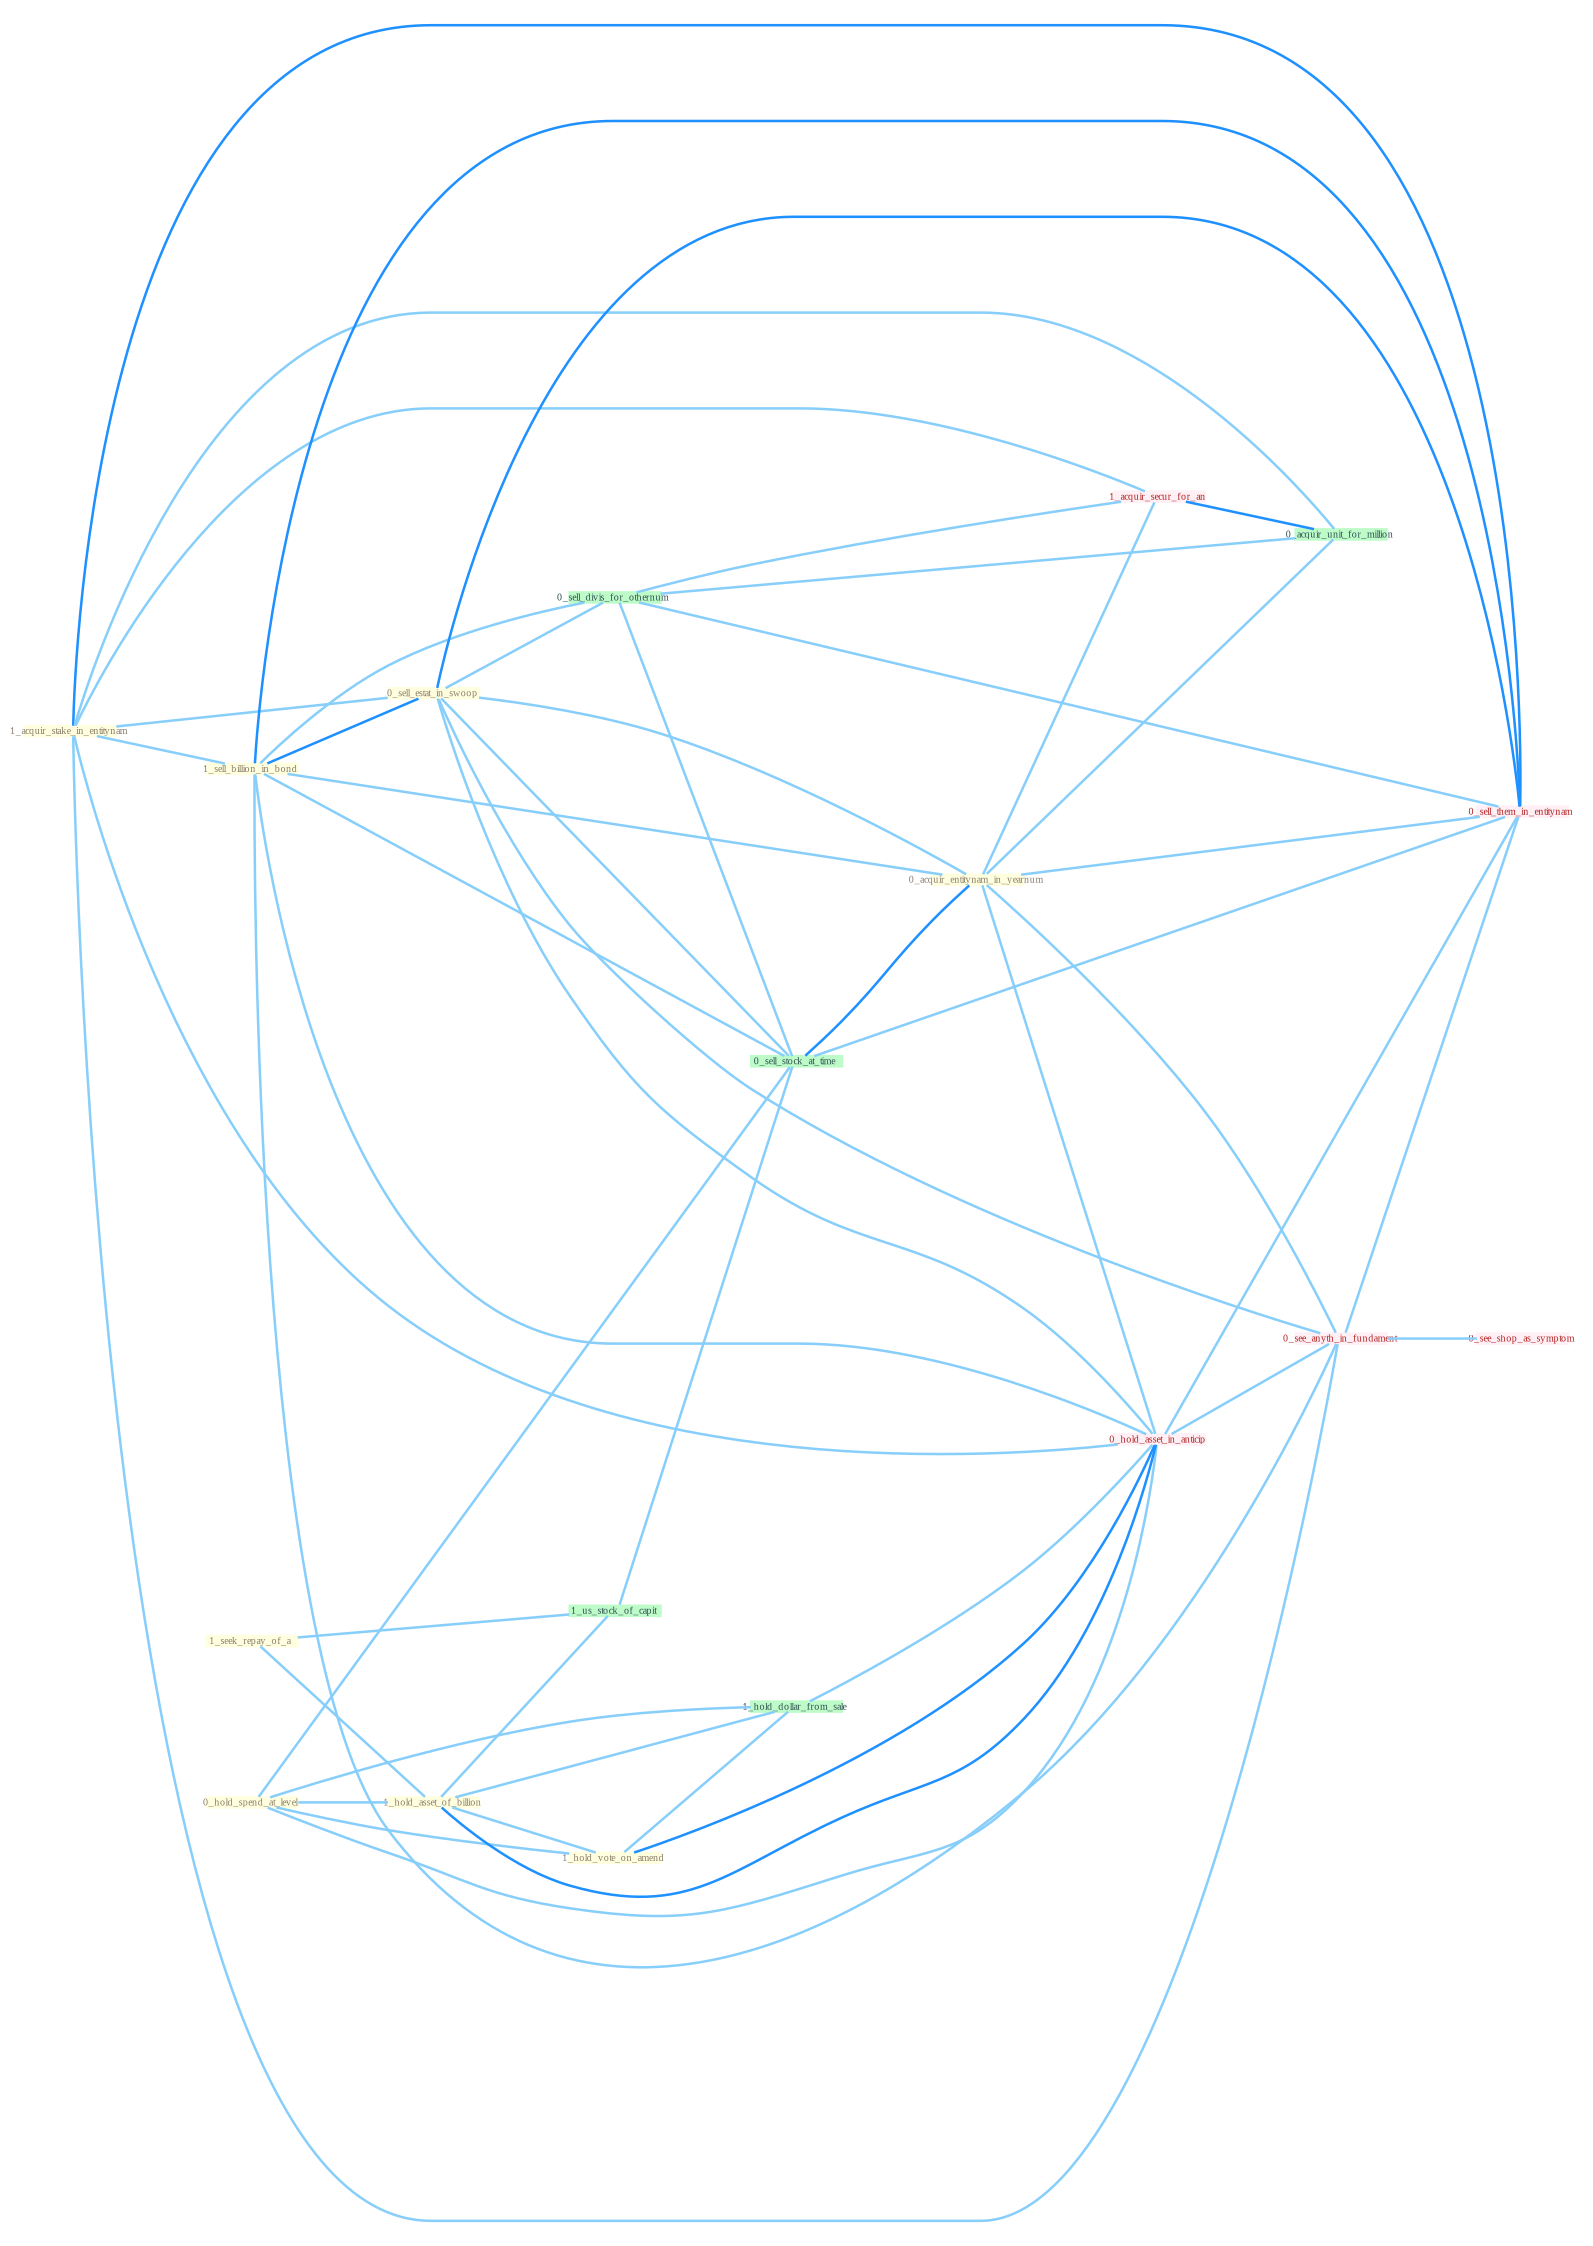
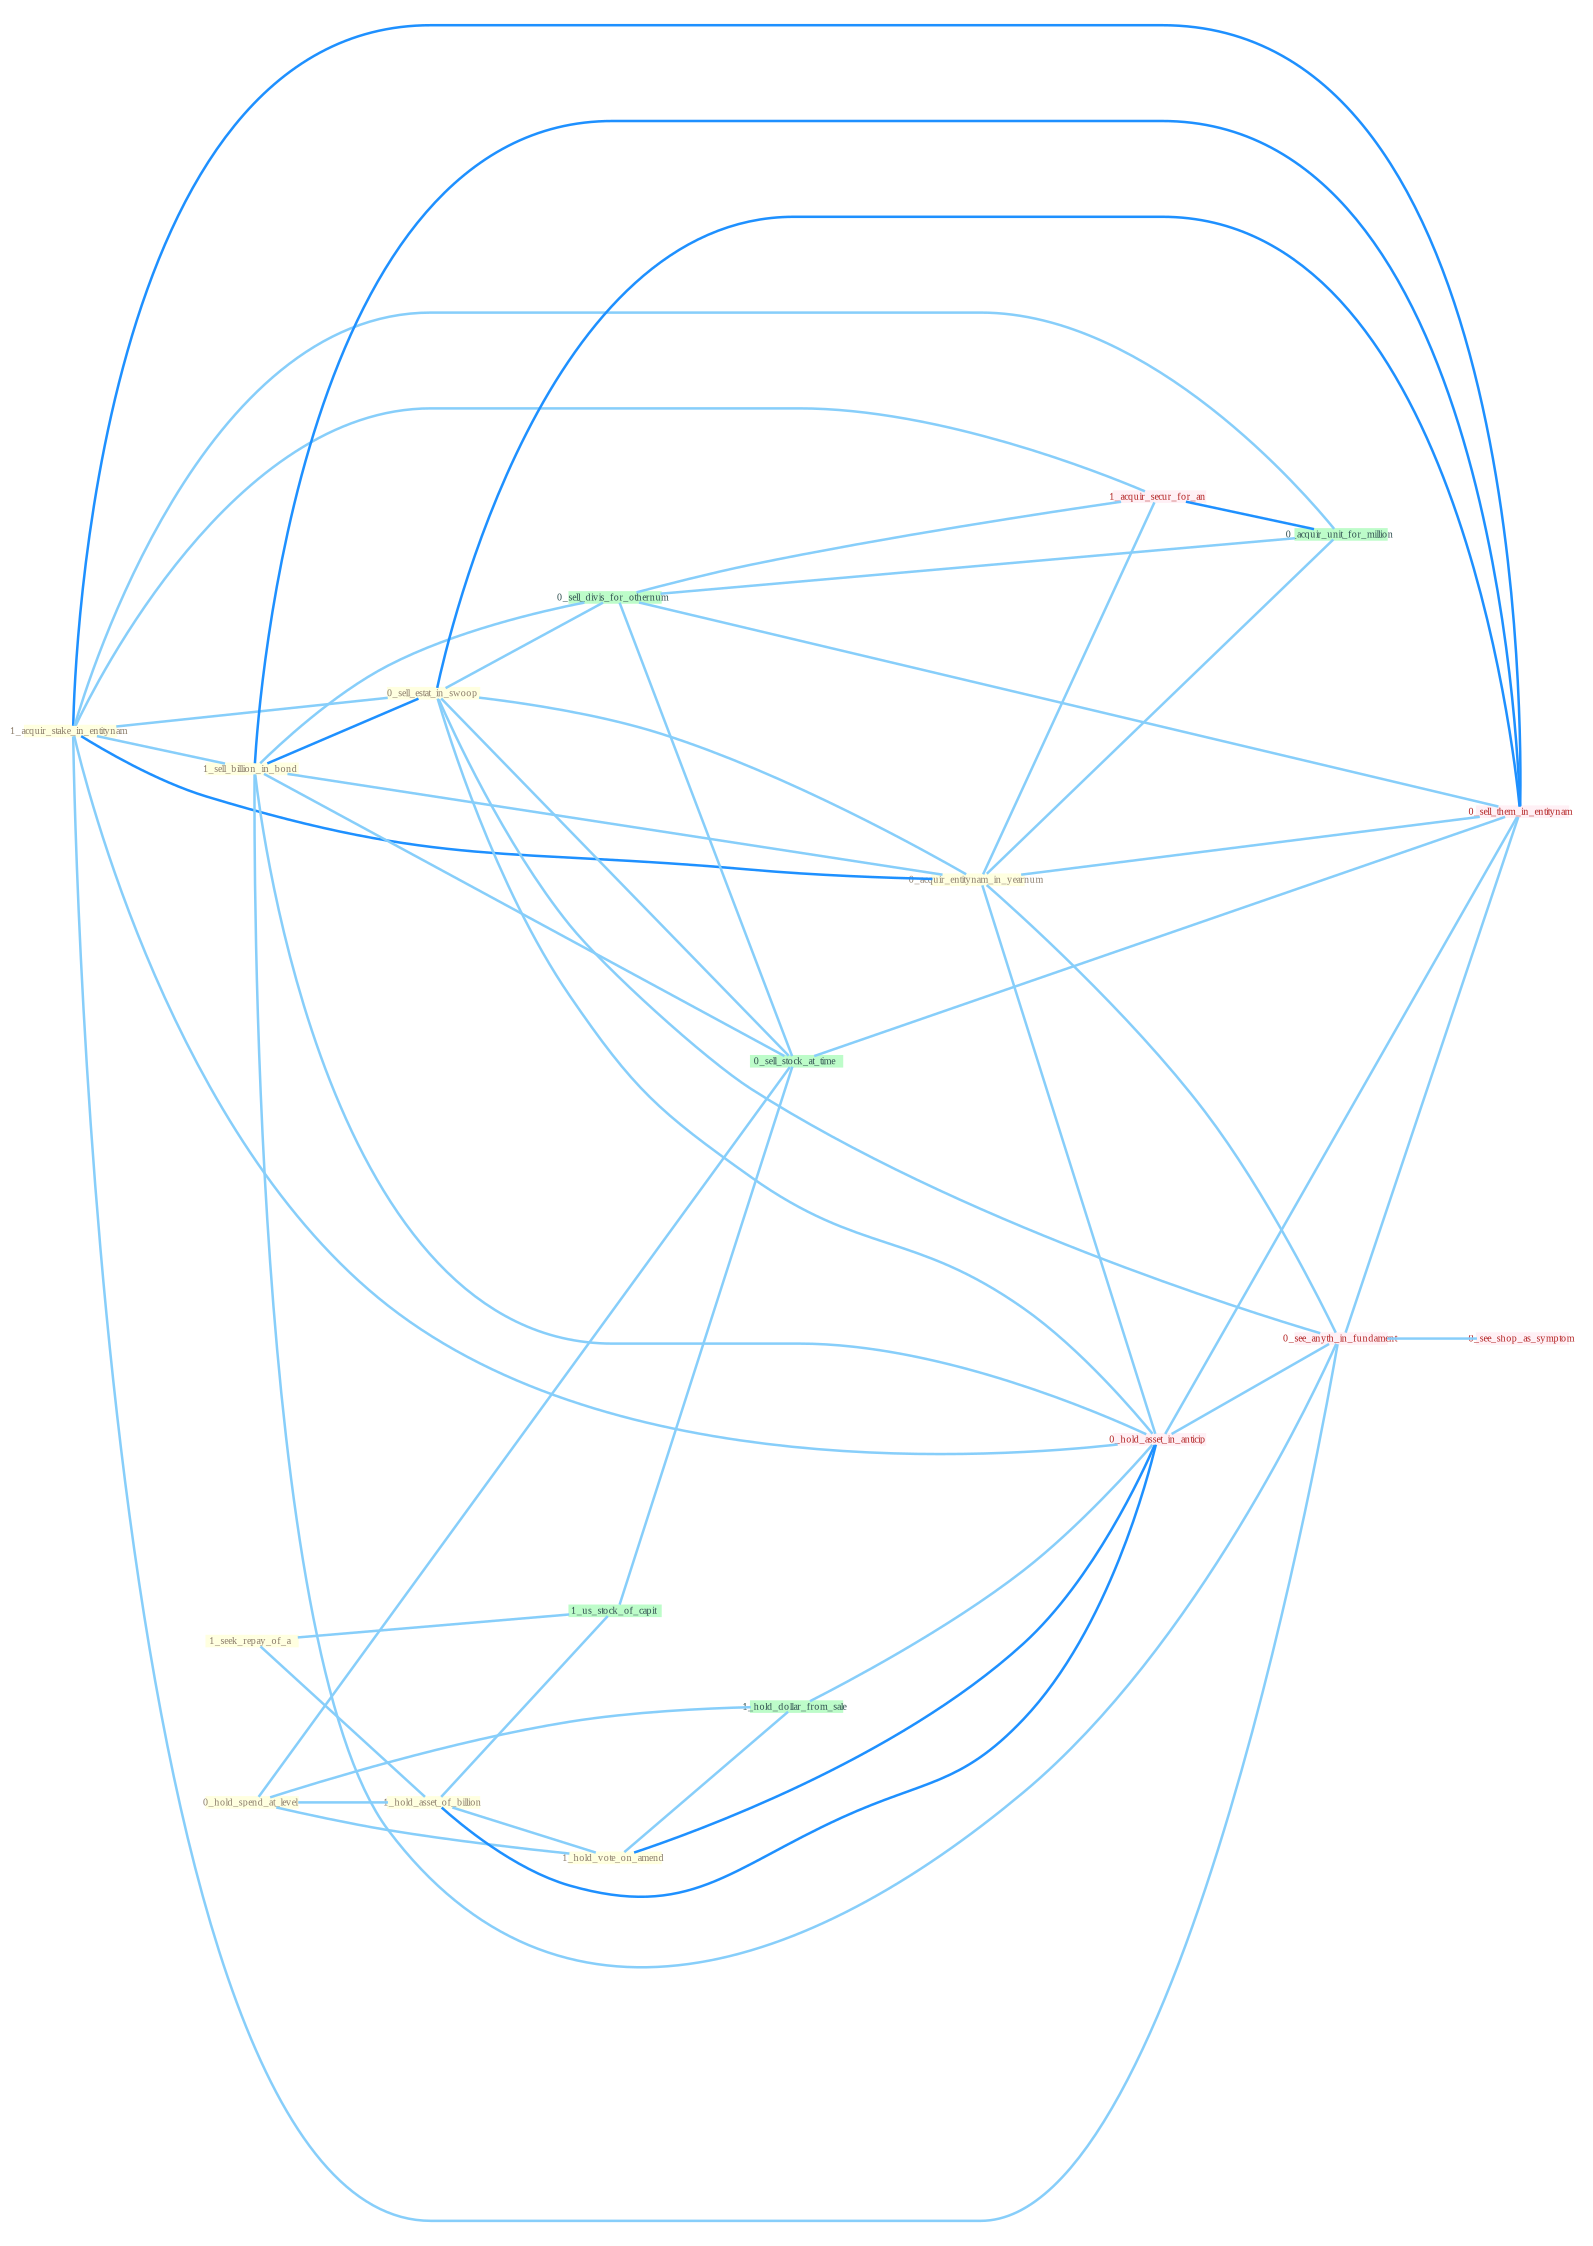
edge "0_acquir_entitynam_in_yearnum" -- "0_sell_stock_at_time": now "0_acquir_entitynam_in_yearnum" -- "1_acquir_stake_in_entitynam"
edge "1_hold_dollar_from_sale" -- "1_hold_asset_of_billion": removed
edge "0_hold_asset_in_anticip" -- "0_hold_spend_at_level": removed
